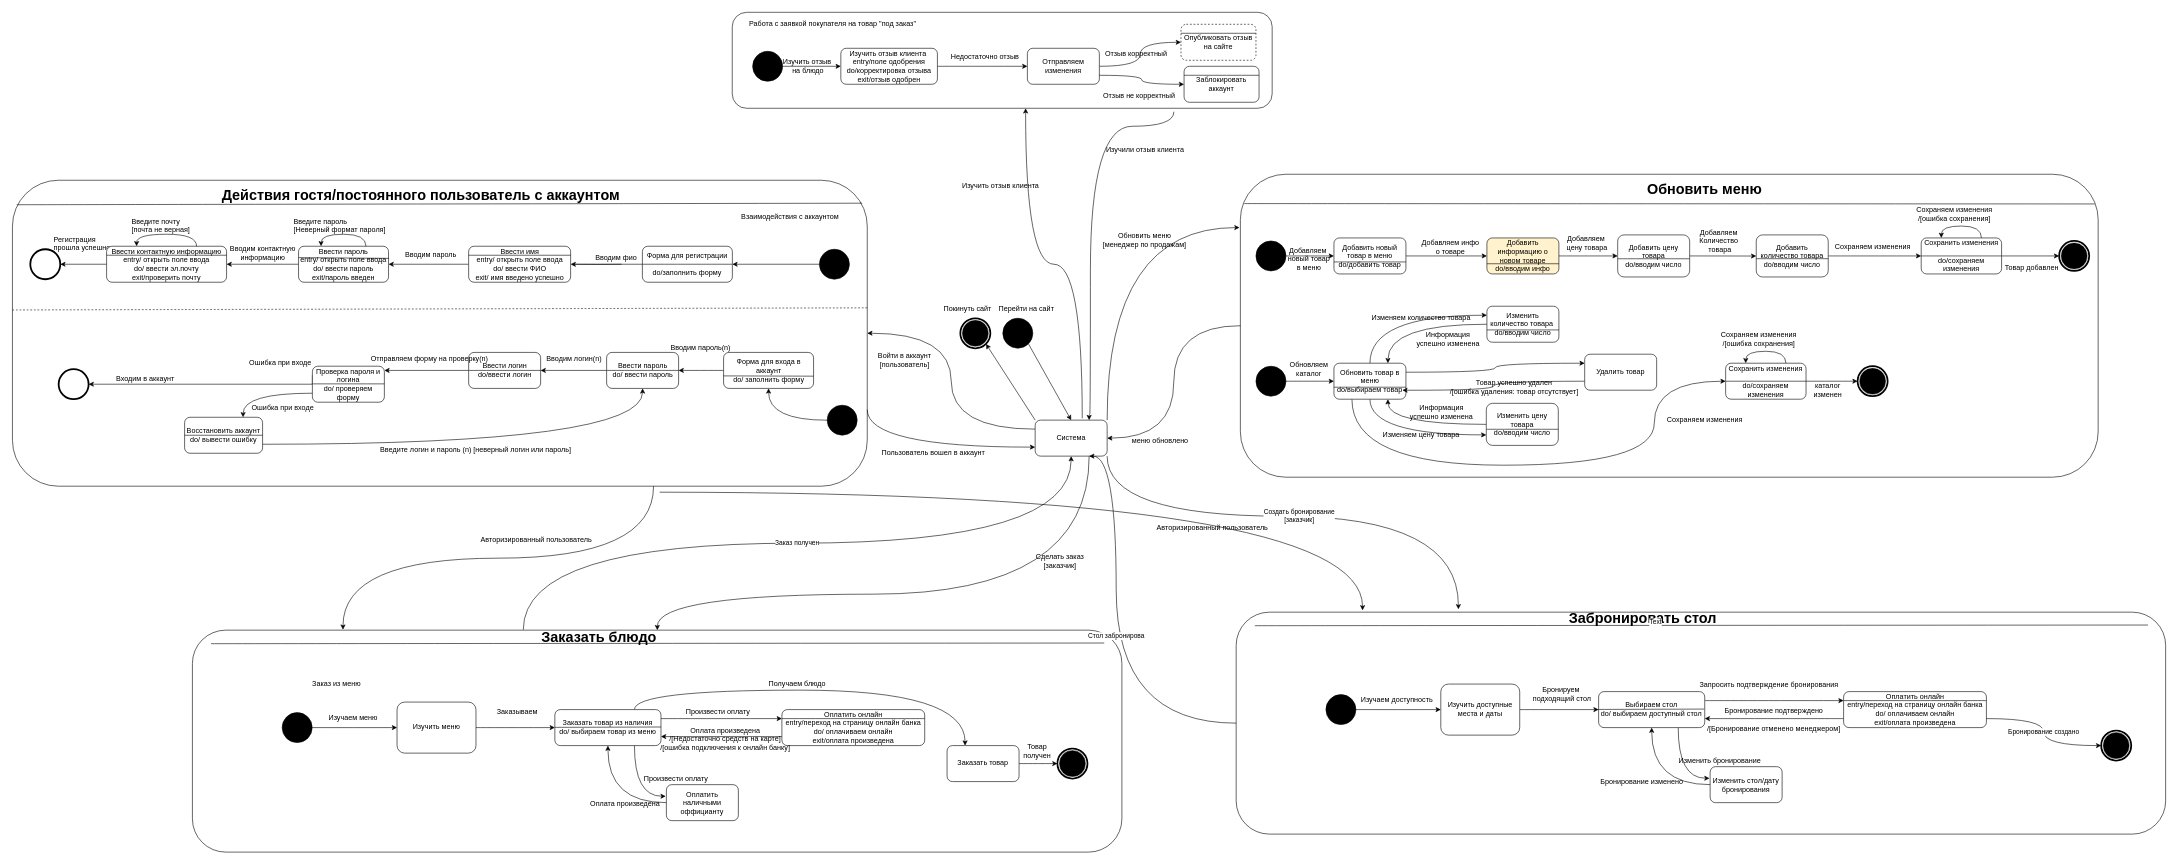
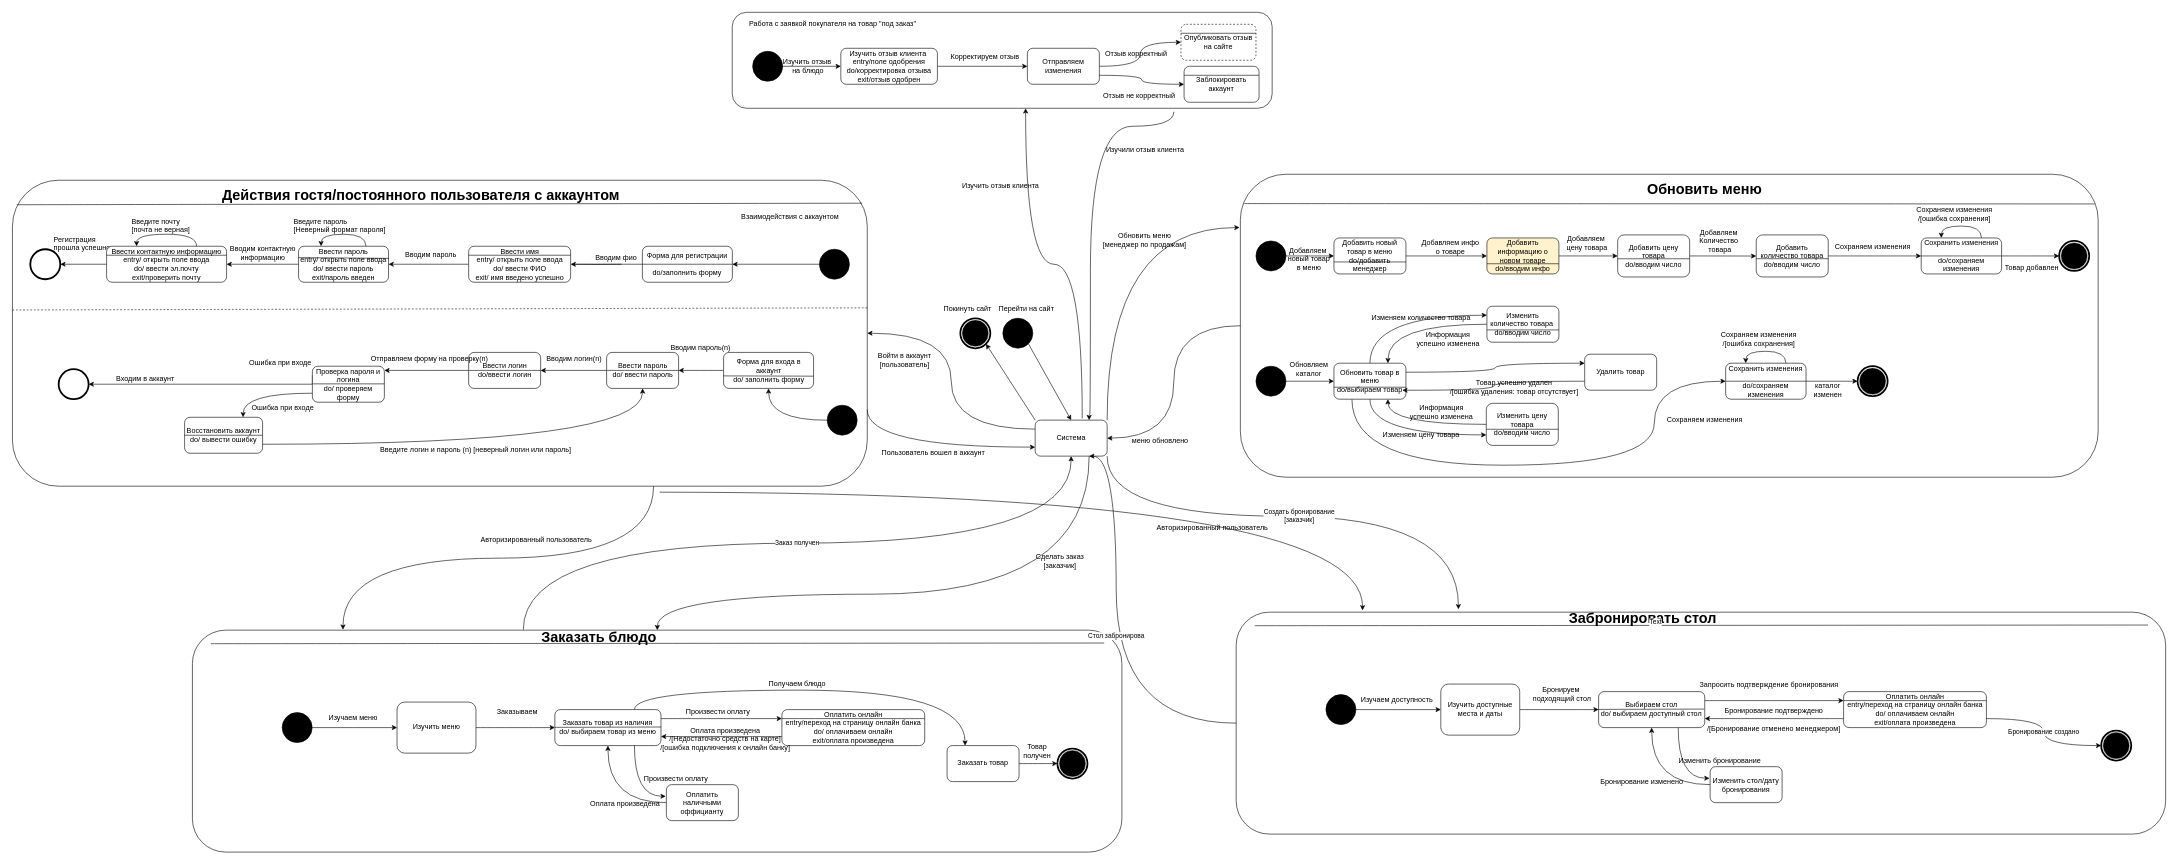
node "Недостаточно отзыв": label "Недостаточно отзыв" -> "Корректируем отзыв"
node "Действия гостя/постоянного пользователь с аккаунтом": label "Действия гостя/постоянного пользователь с аккаунтом" -> "Действия гостя/постоянного пользователя с аккаунтом"
node "Добавить новый товар в меню do/добавить товар": label "Добавить новый товар в меню do/добавить товар" -> "Добавить новый товар в меню do/добавить менеджер"
node "Заказ из меню": removed
